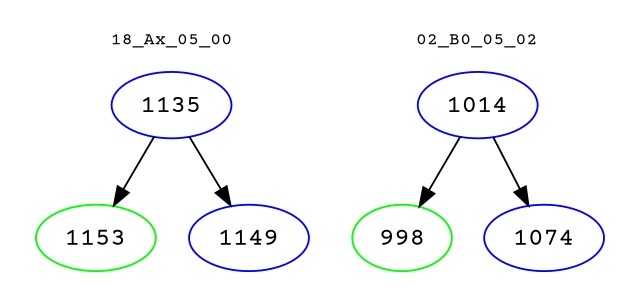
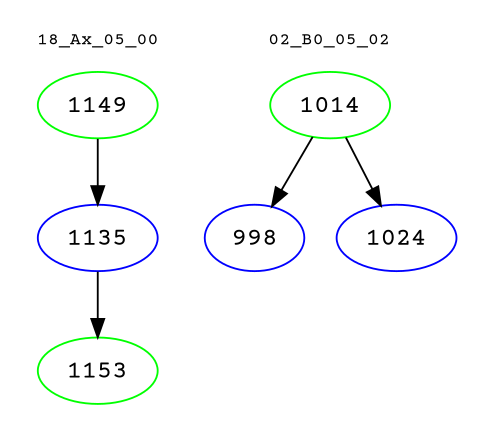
node "1014": color blue -> green
edge "1135" -> "1149": reversed
node "1149": color blue -> green
node "998": color green -> blue
node "1074": label "1074" -> "1024"
